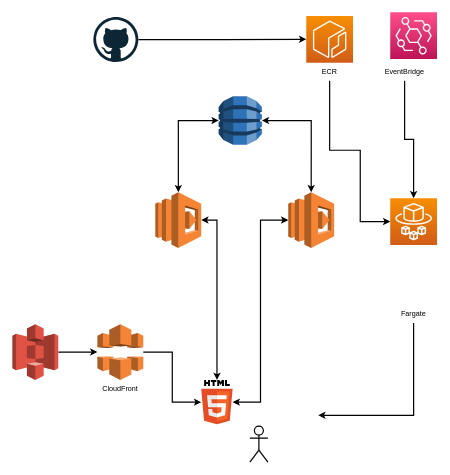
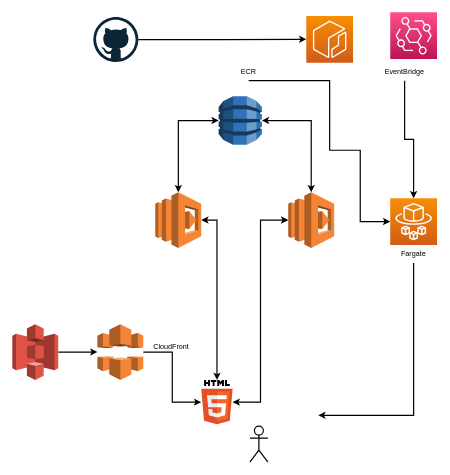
node "ECR": moved (330, 72) -> (249, 72)
node "Fargate": moved (414, 314) -> (414, 254)
node "CloudFront": moved (120, 389) -> (171, 347)
